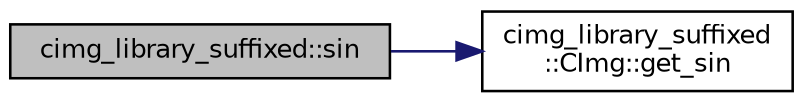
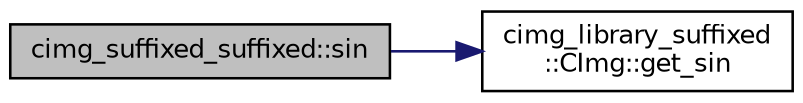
node "cimg_library_suffixed::sin": label "cimg_library_suffixed::sin" -> "cimg_suffixed_suffixed::sin"
